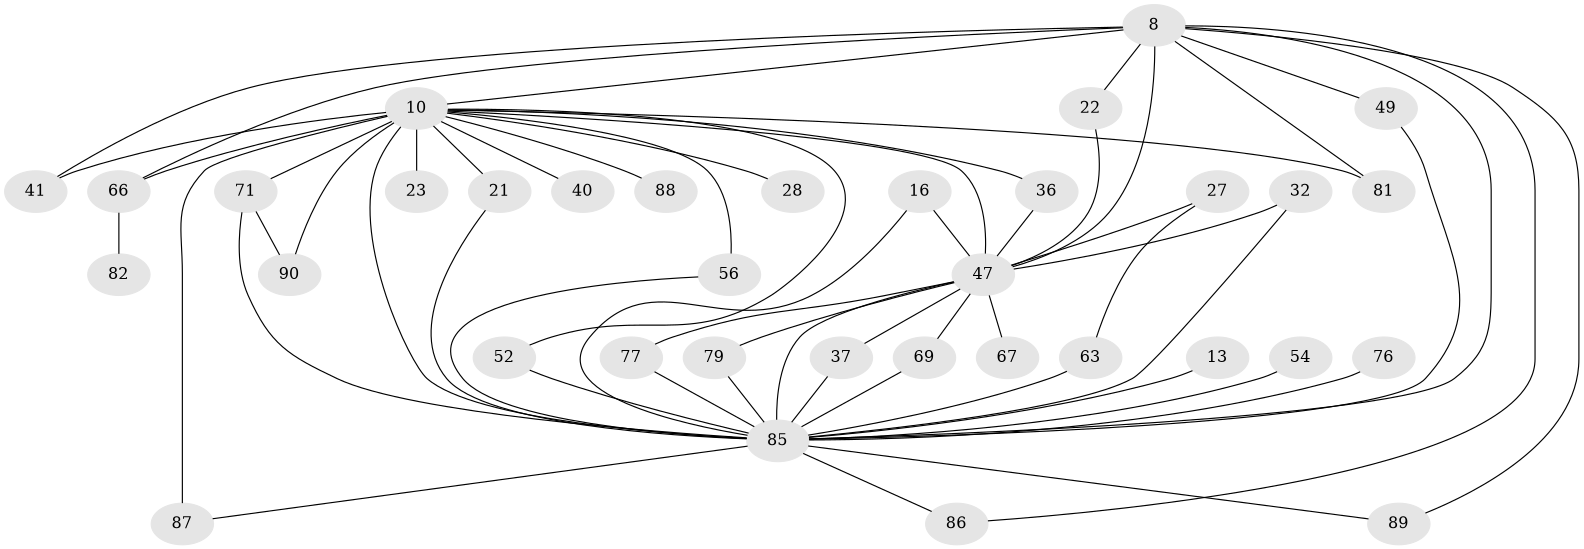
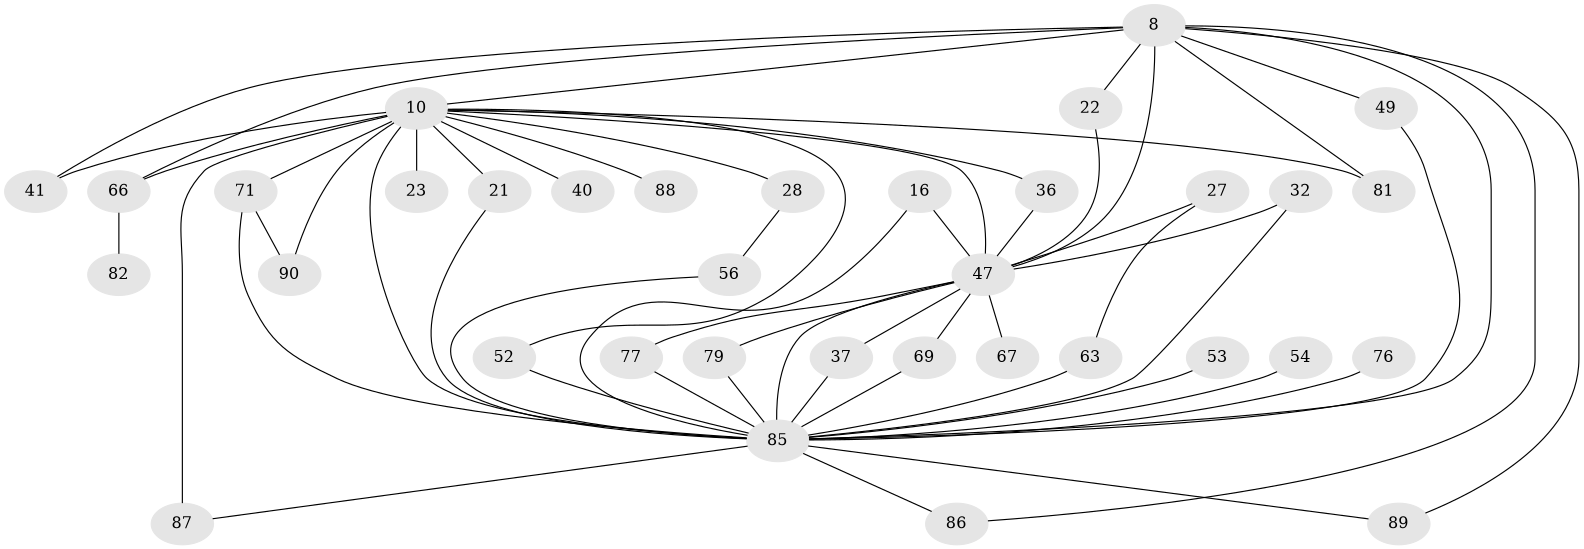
edge "10" -- "56": now "28" -- "56"
node "13": label "13" -> "53"
